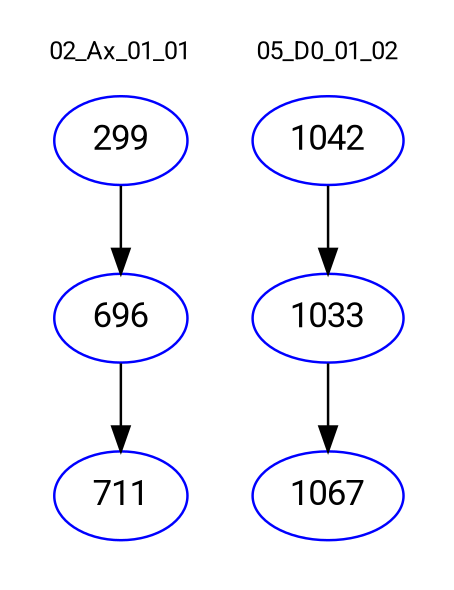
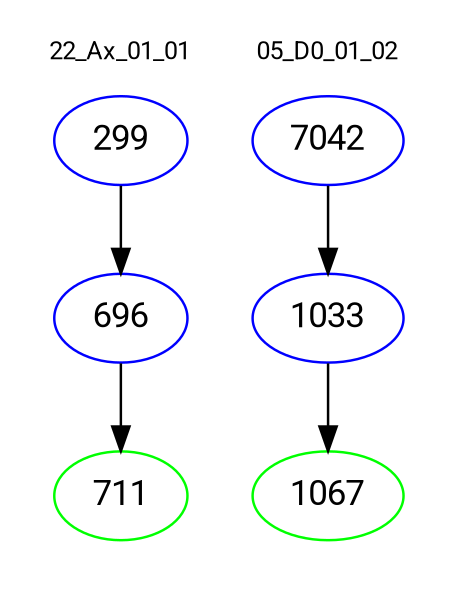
cluster "02_Ax_01_01": label "02_Ax_01_01" -> "22_Ax_01_01"
node "1042": label "1042" -> "7042"
node "711": color blue -> green
node "1067": color blue -> green
